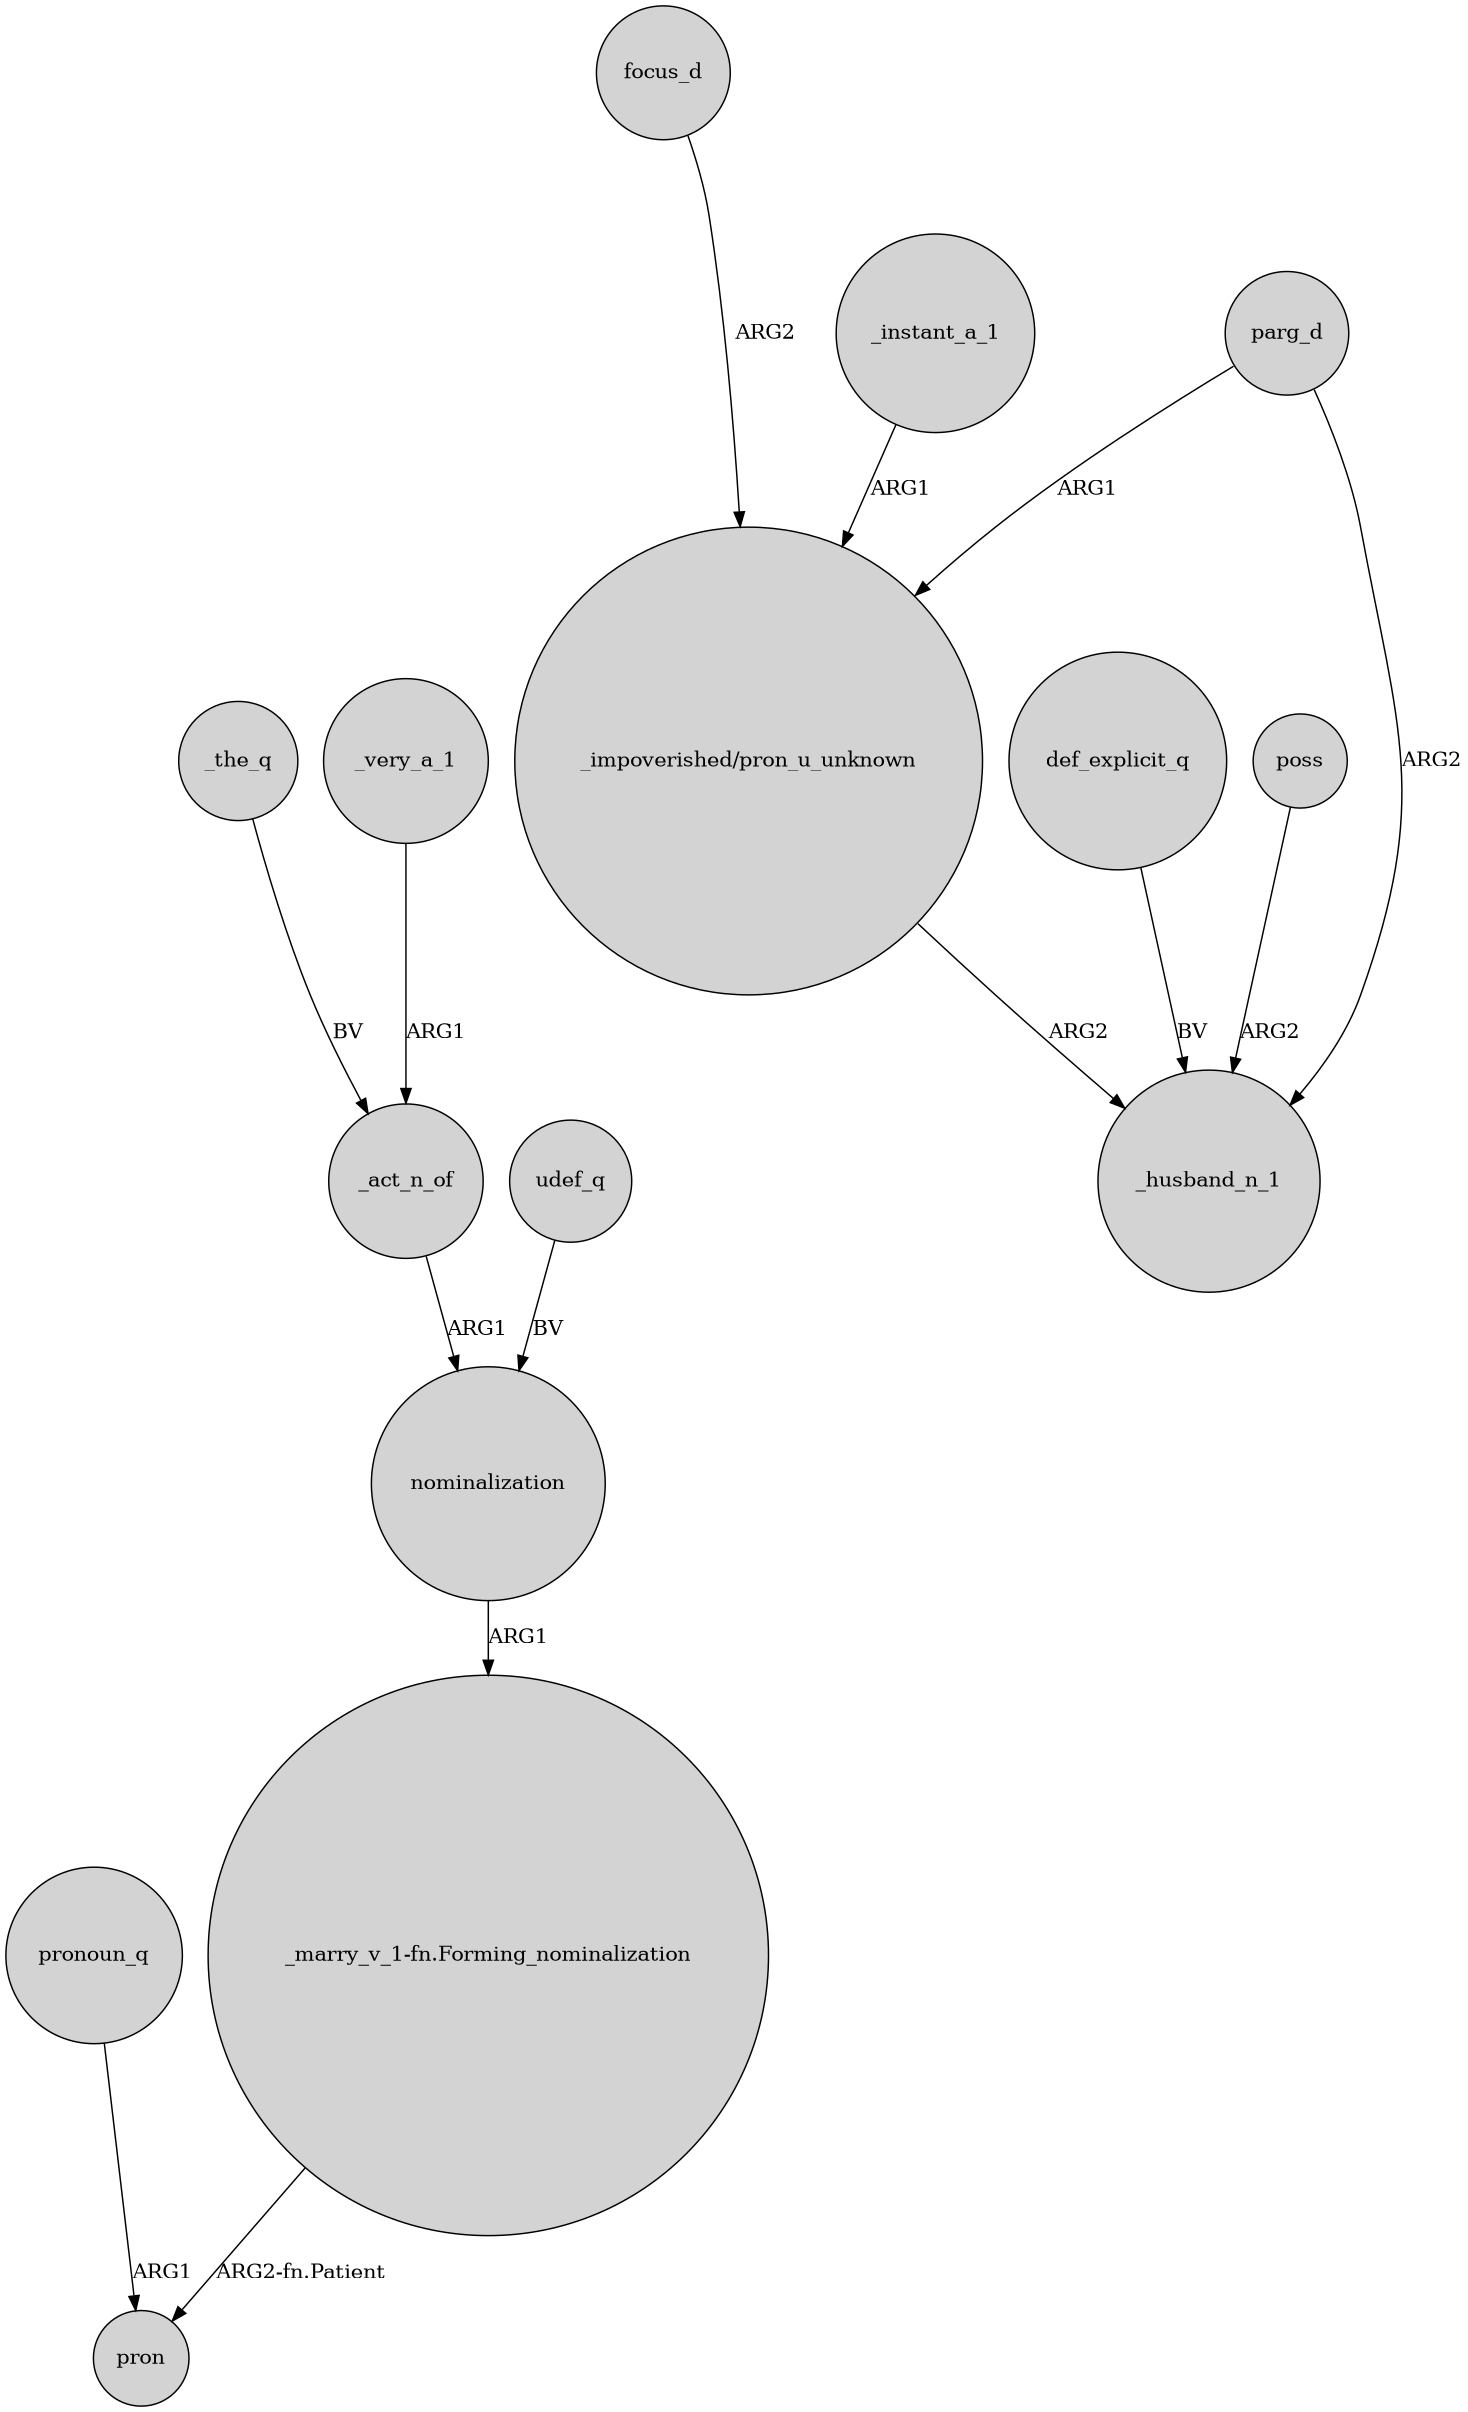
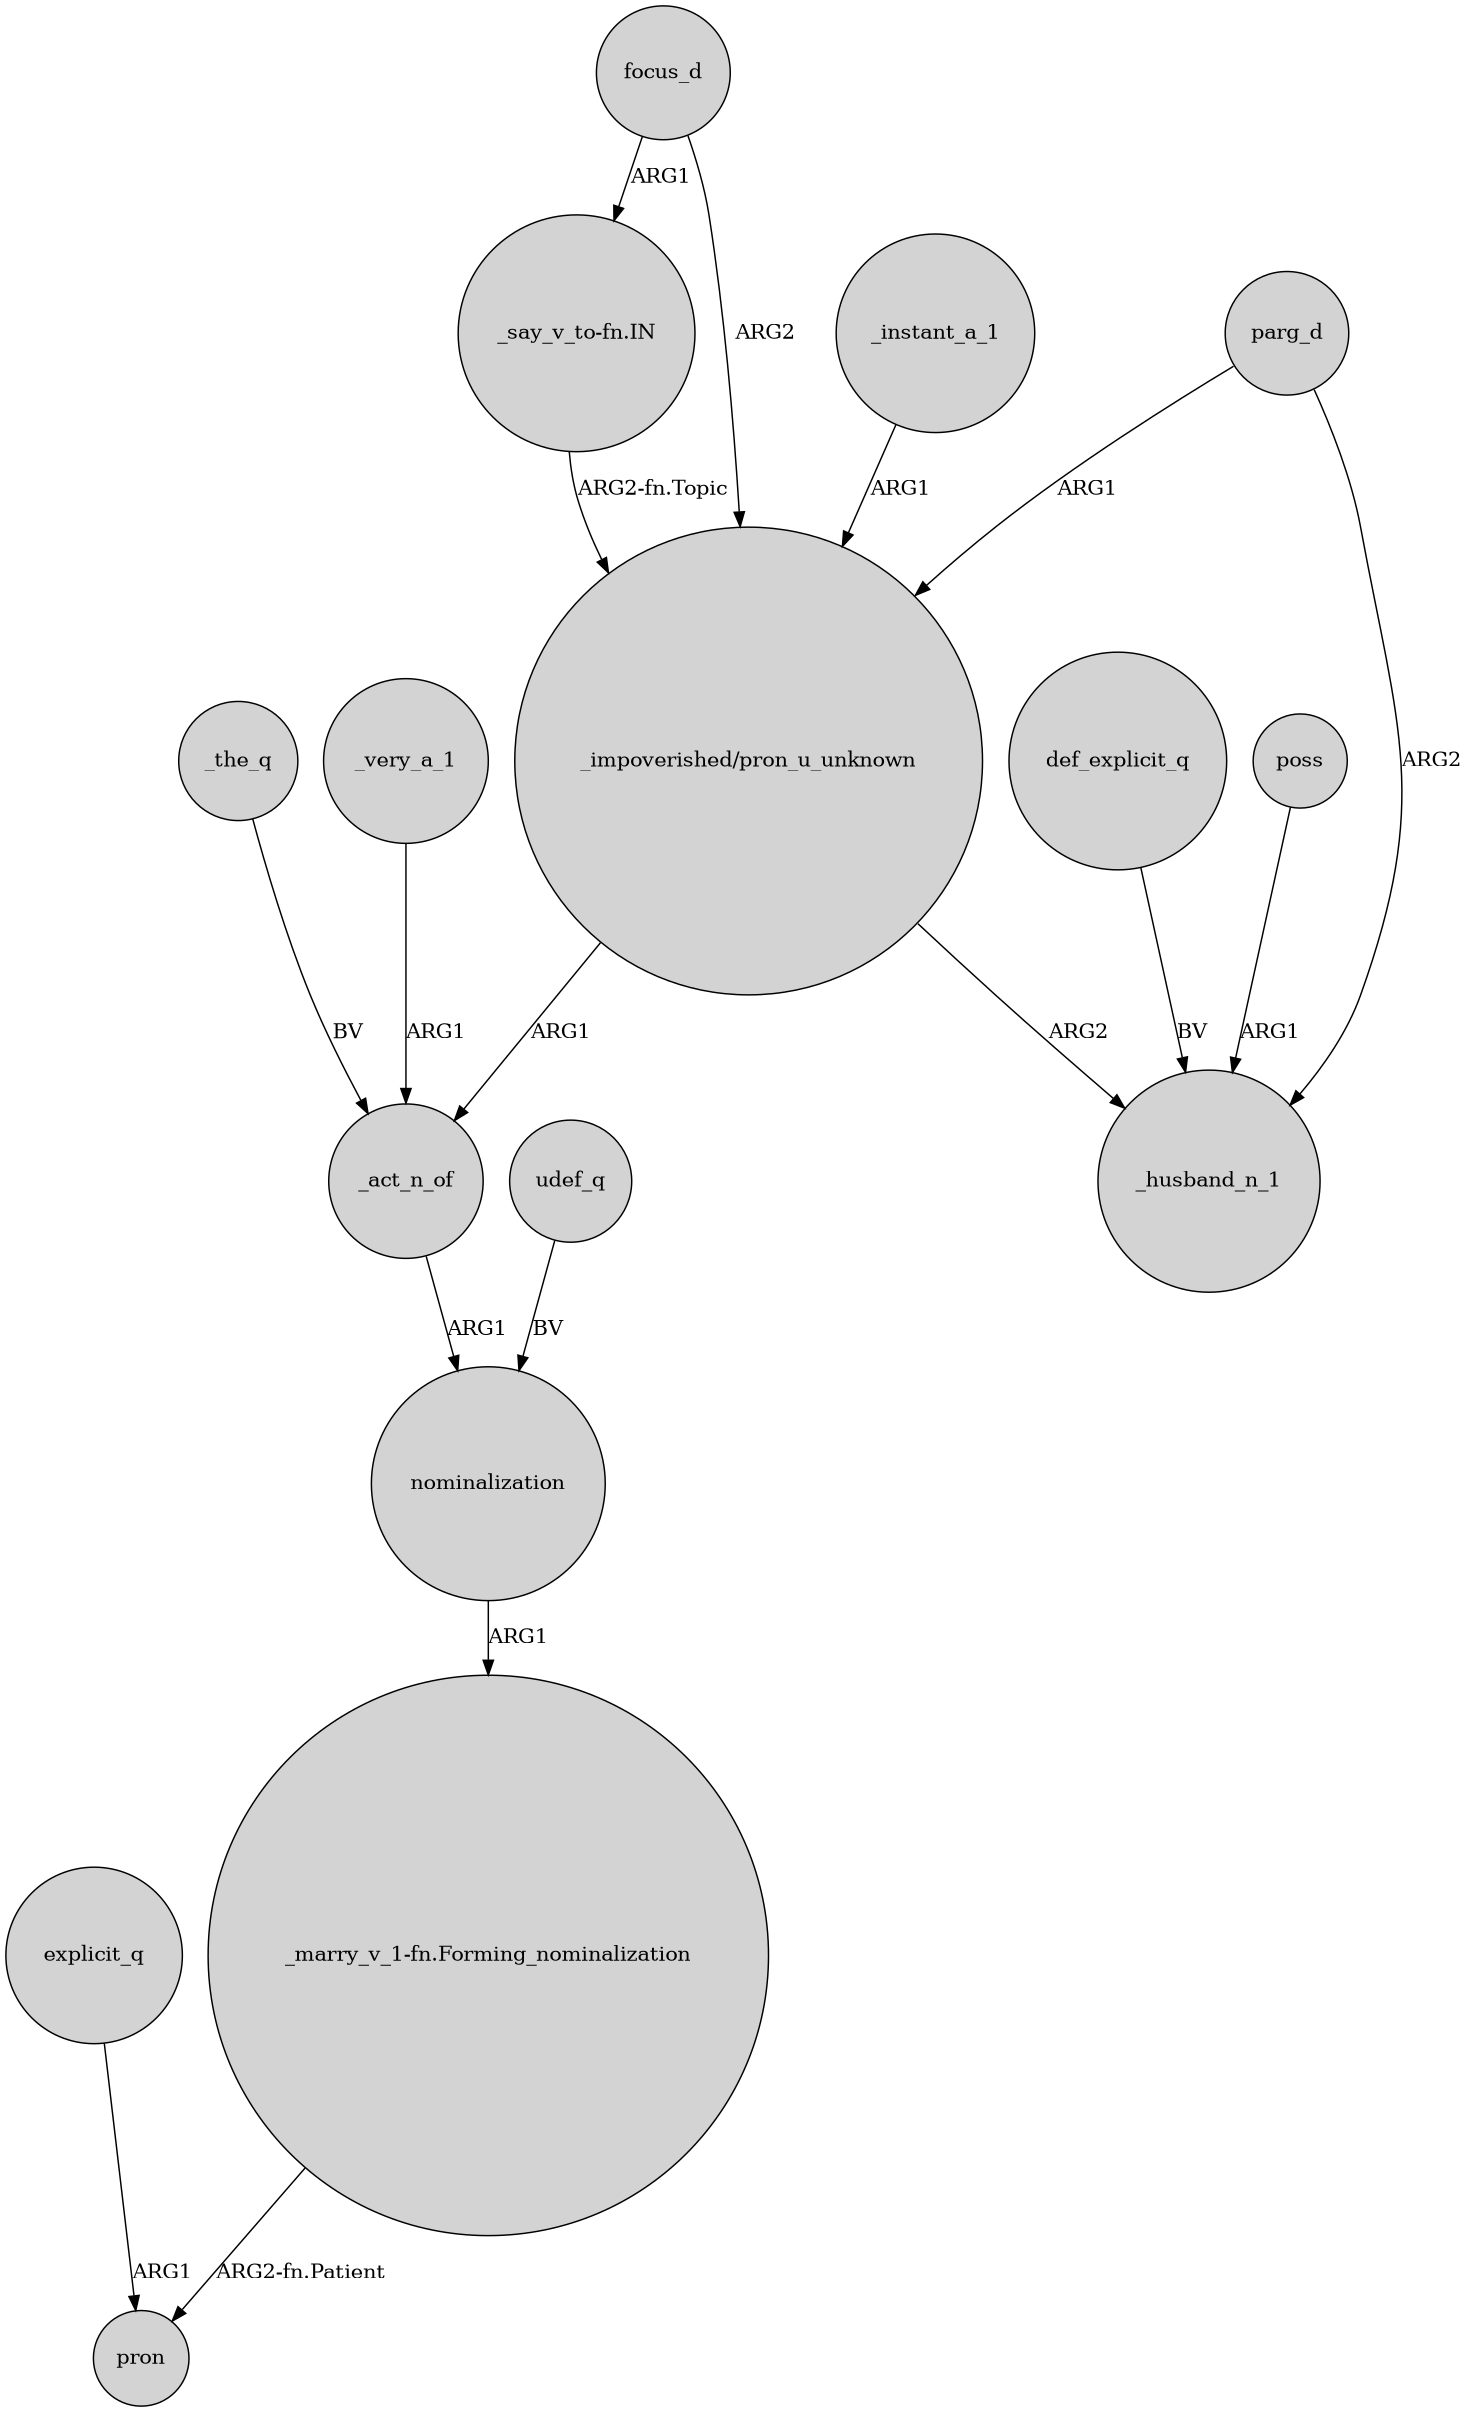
node "_say_v_to-fn.IN": added
edge "_impoverished/pron_u_unknown" -> "_act_n_of": added, label "ARG1"
edge "poss" -> "_husband_n_1": label "ARG2" -> "ARG1"
node "pronoun_q": label "pronoun_q" -> "explicit_q"
